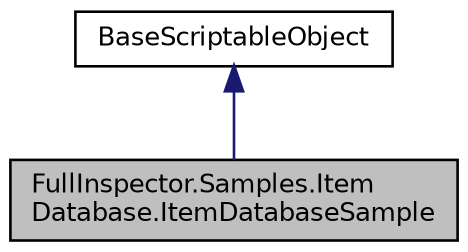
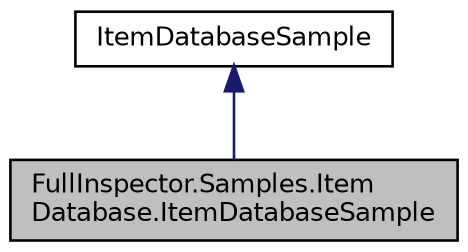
node "BaseScriptableObject": label "BaseScriptableObject" -> "ItemDatabaseSample"
